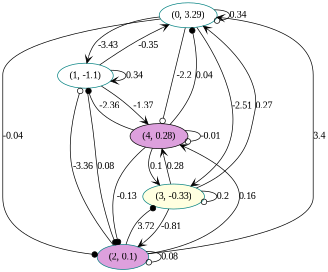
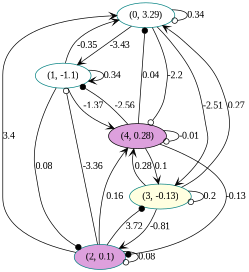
edge "(4, 0.28)" -> "(1, -1.1)": label "-2.36" -> "-2.56"
edge "(0, 3.29)" -> "(2, 0.1)": removed, label "-0.04"
node "(3, -0.33)": label "(3, -0.33)" -> "(3, -0.13)"
